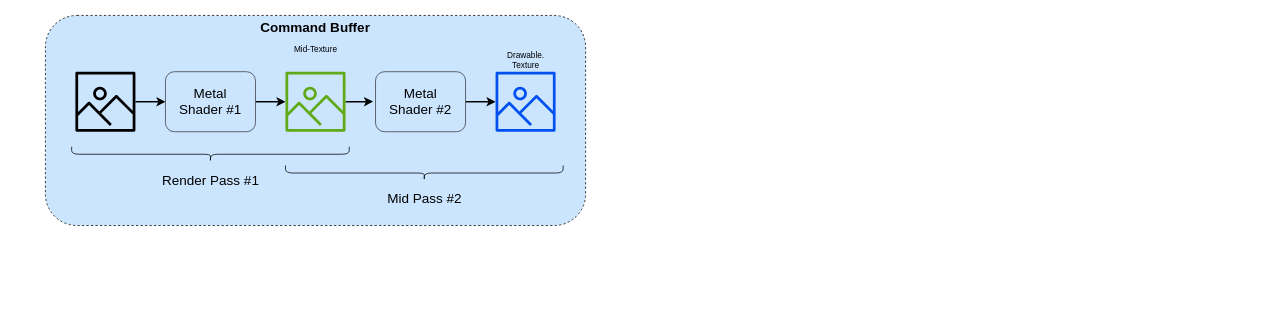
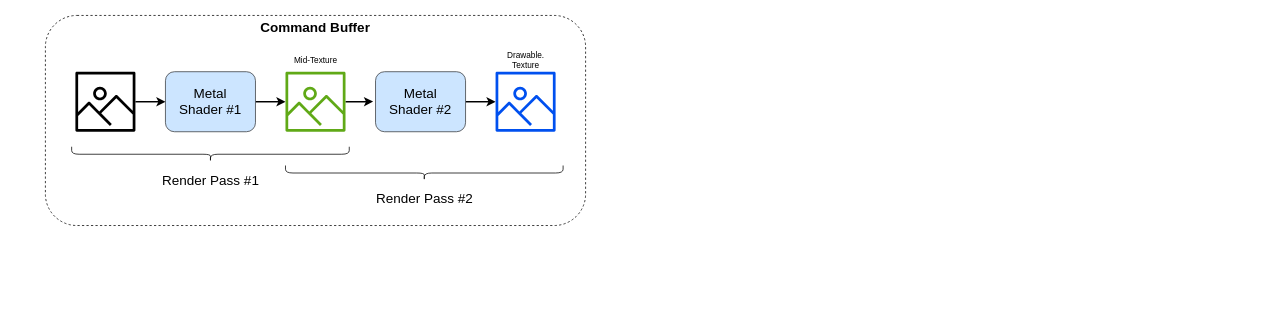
node "Command Buffer": fillcolor #cce5ff -> #ffffff
node "Mid-Texture": moved (315, 49) -> (315, 60)
node "Mid Pass #2": label "Mid Pass #2" -> "Render Pass #2"
